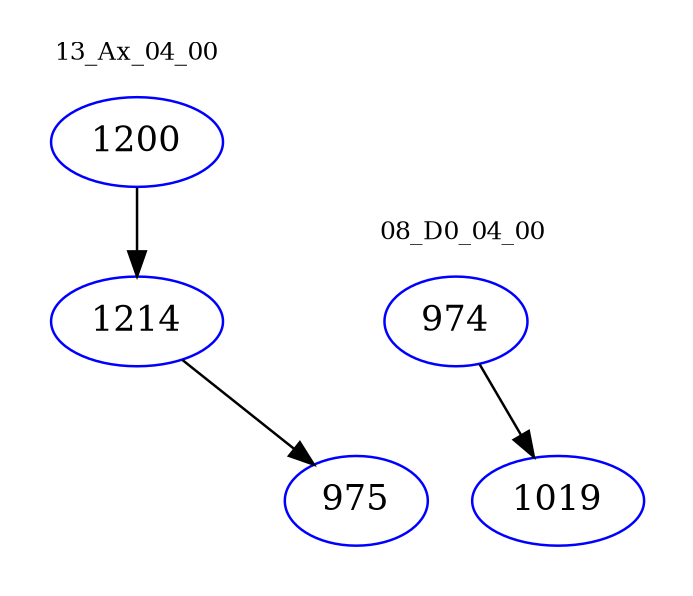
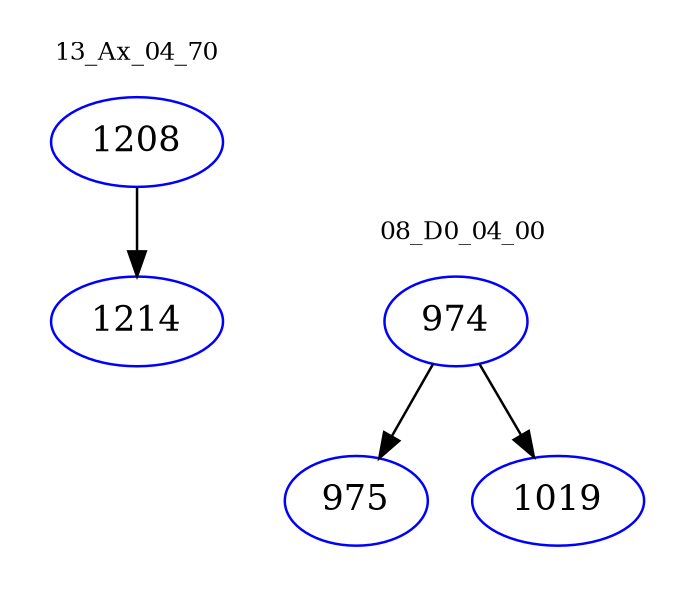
cluster "13_Ax_04_00": label "13_Ax_04_00" -> "13_Ax_04_70"
node "1200": label "1200" -> "1208"
edge "1214" -> "975": now "974" -> "975"
